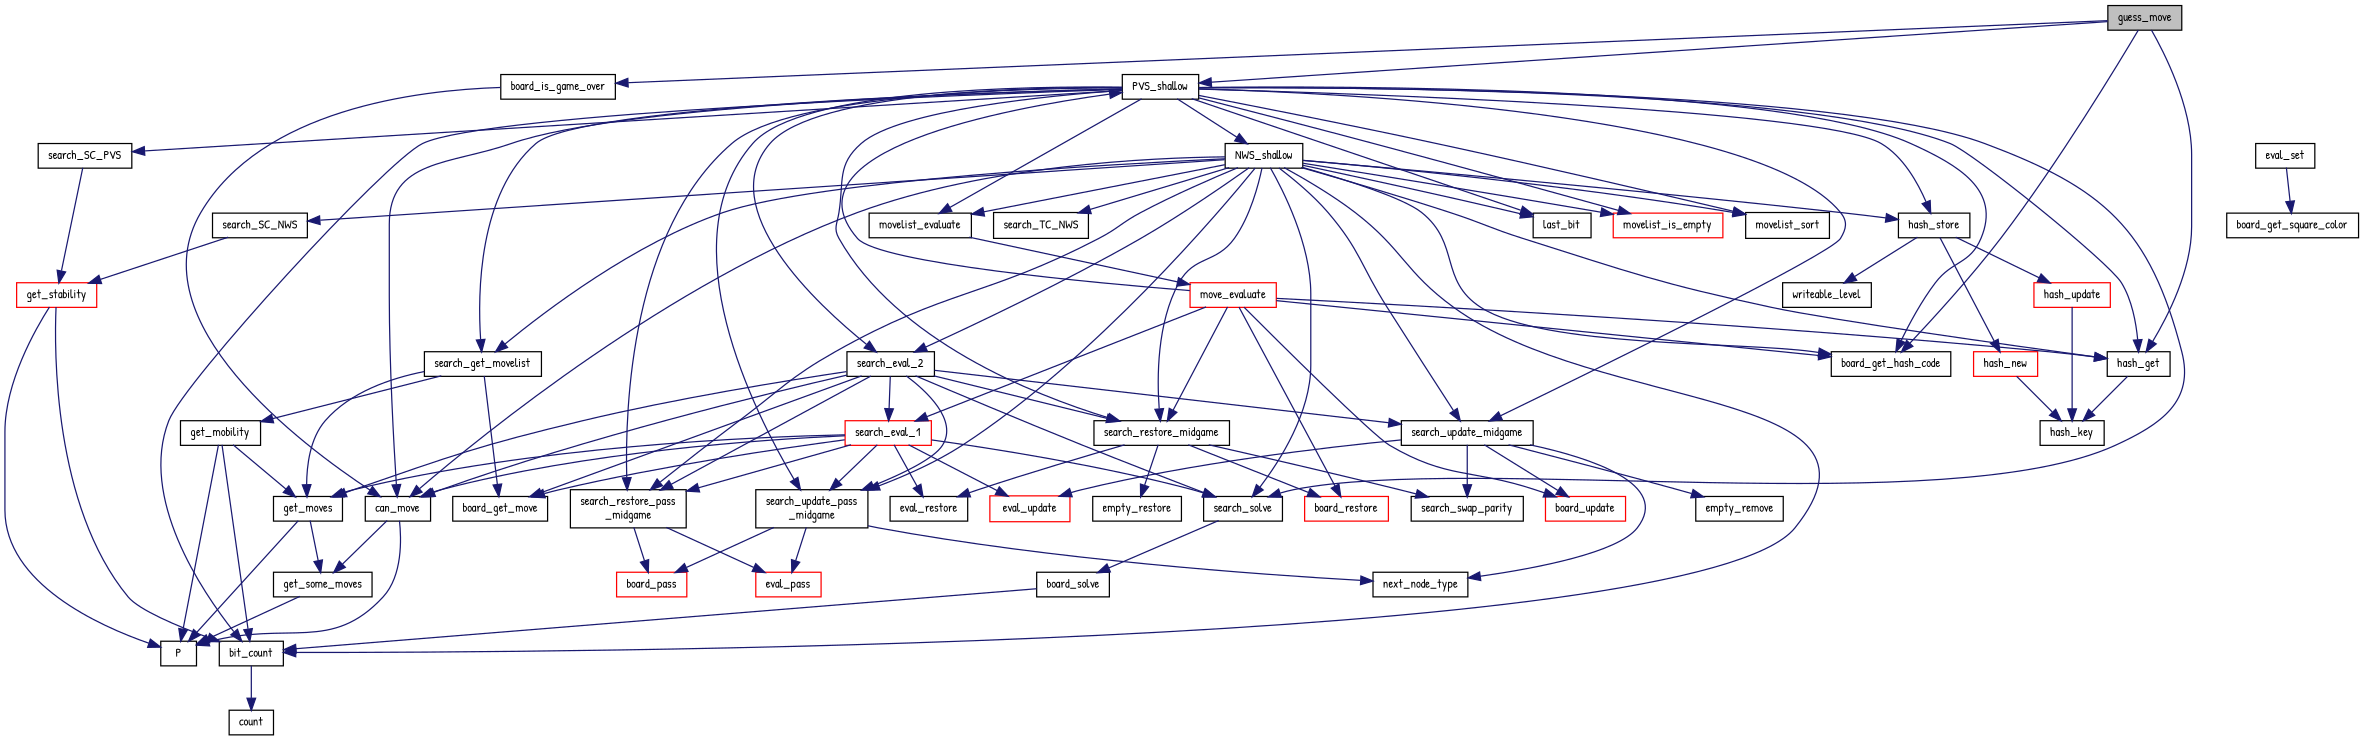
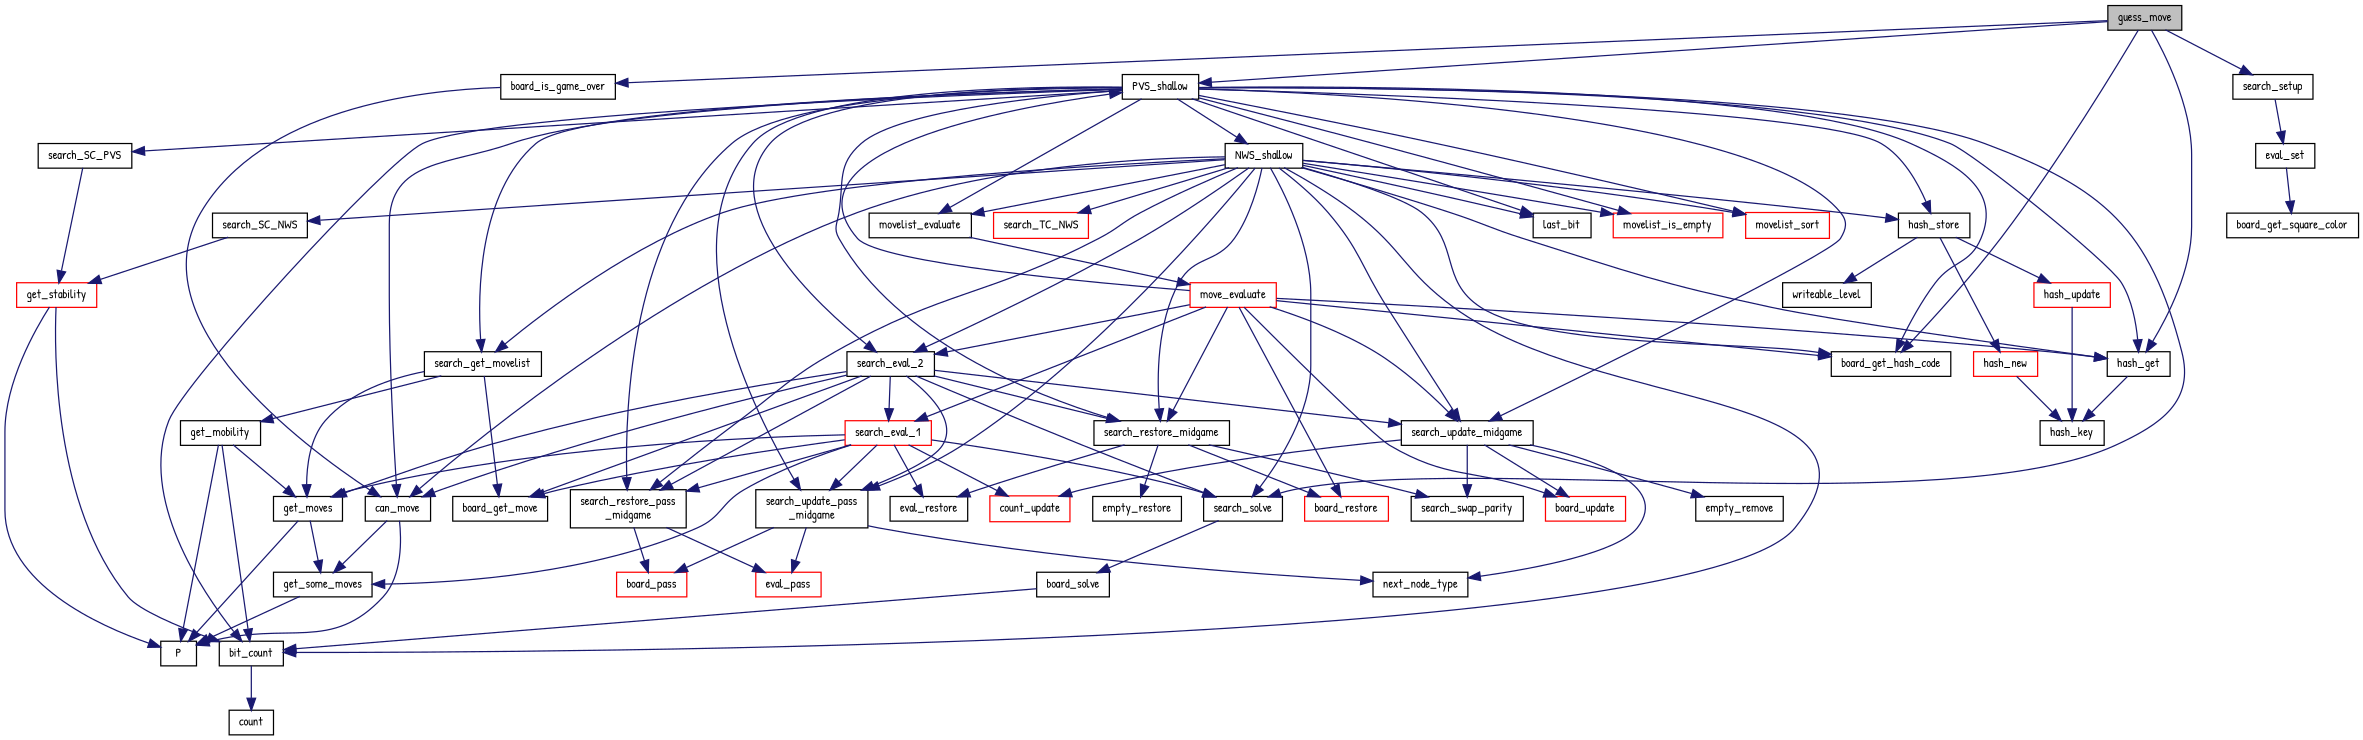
node "search_setup": added
node "search_TC_NWS": color black -> red
node "movelist_sort": color black -> red
edge "move_evaluate" -> "search_eval_2": added
edge "move_evaluate" -> "search_update_midgame": added
edge "search_eval_1" -> "can_move": now "search_eval_1" -> "get_some_moves"
node "eval_update": label "eval_update" -> "count_update"
